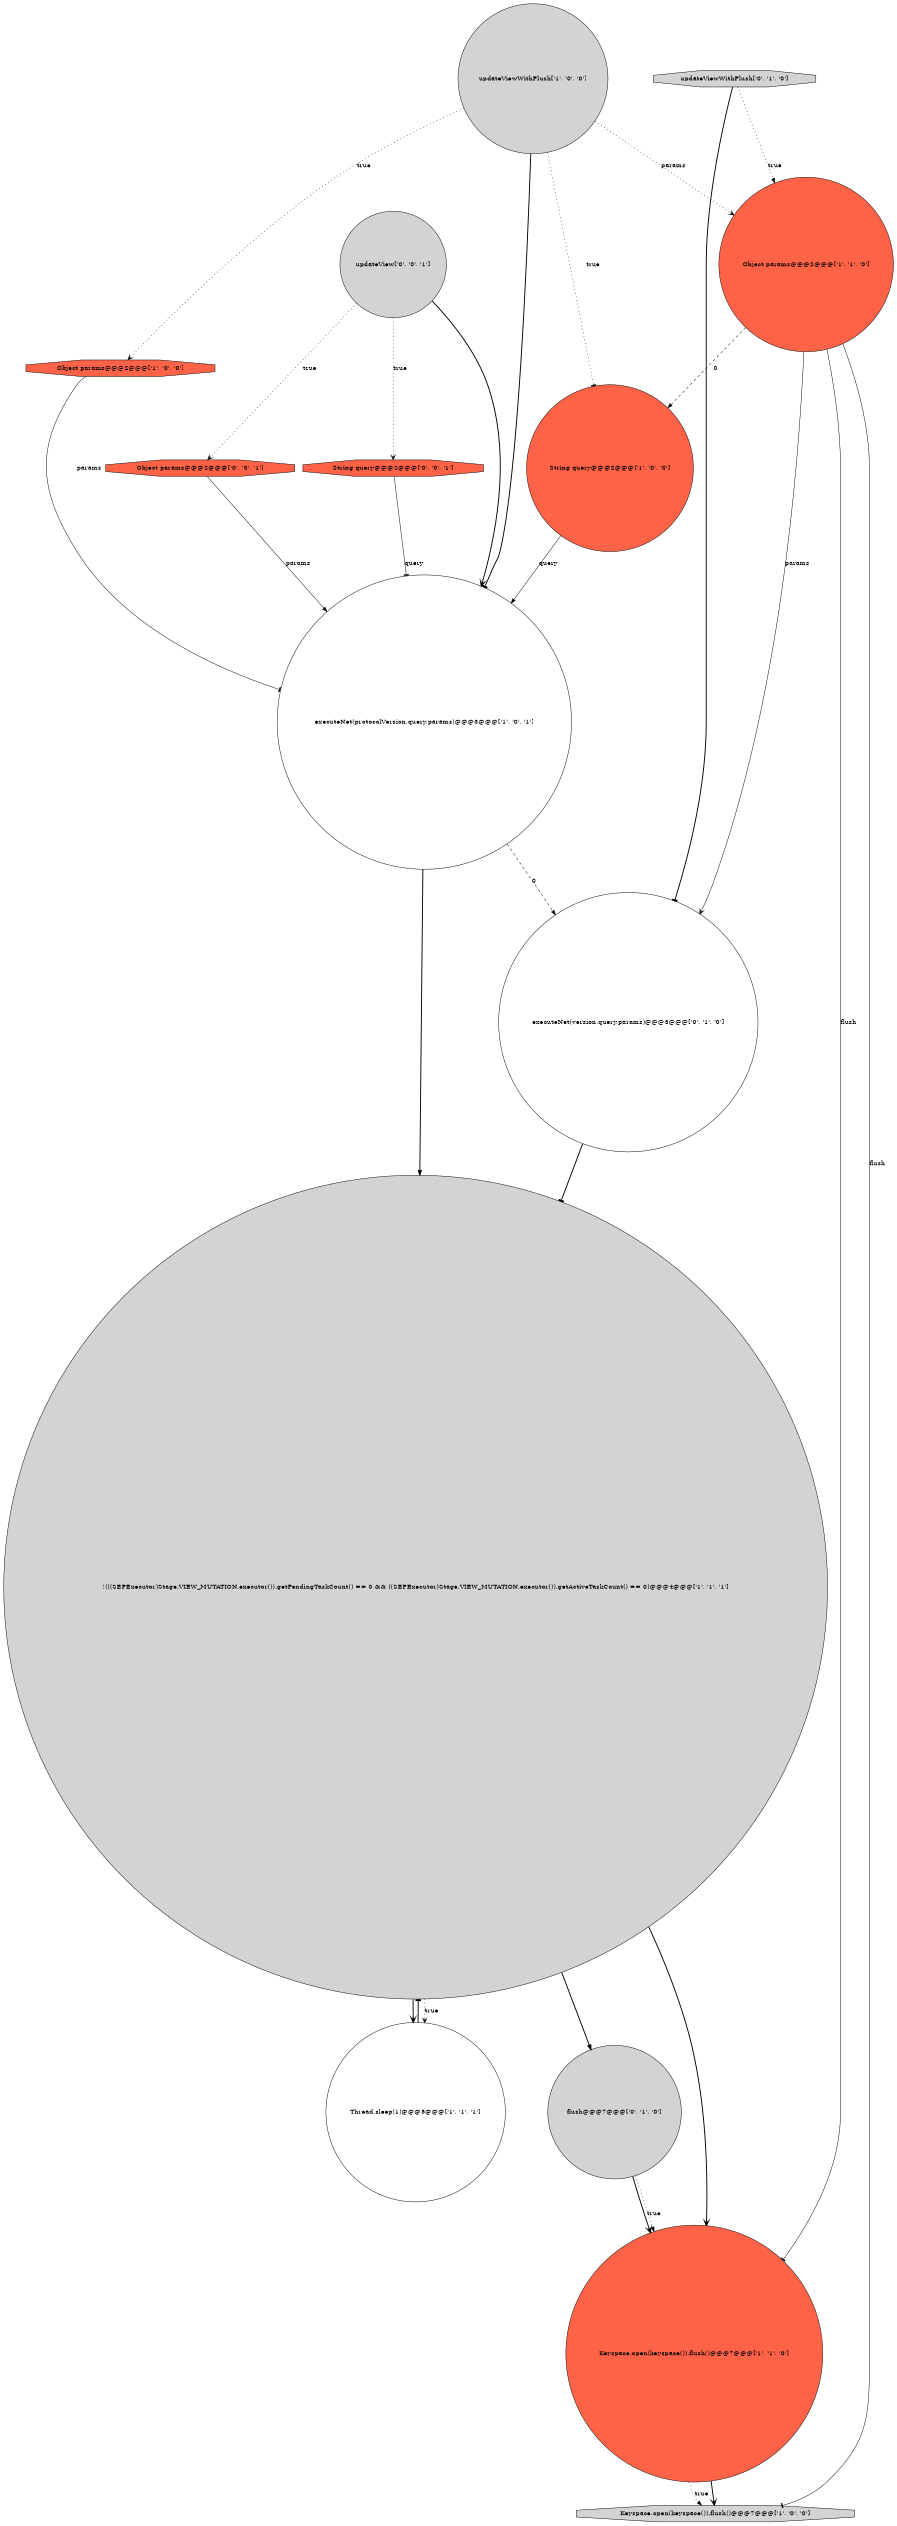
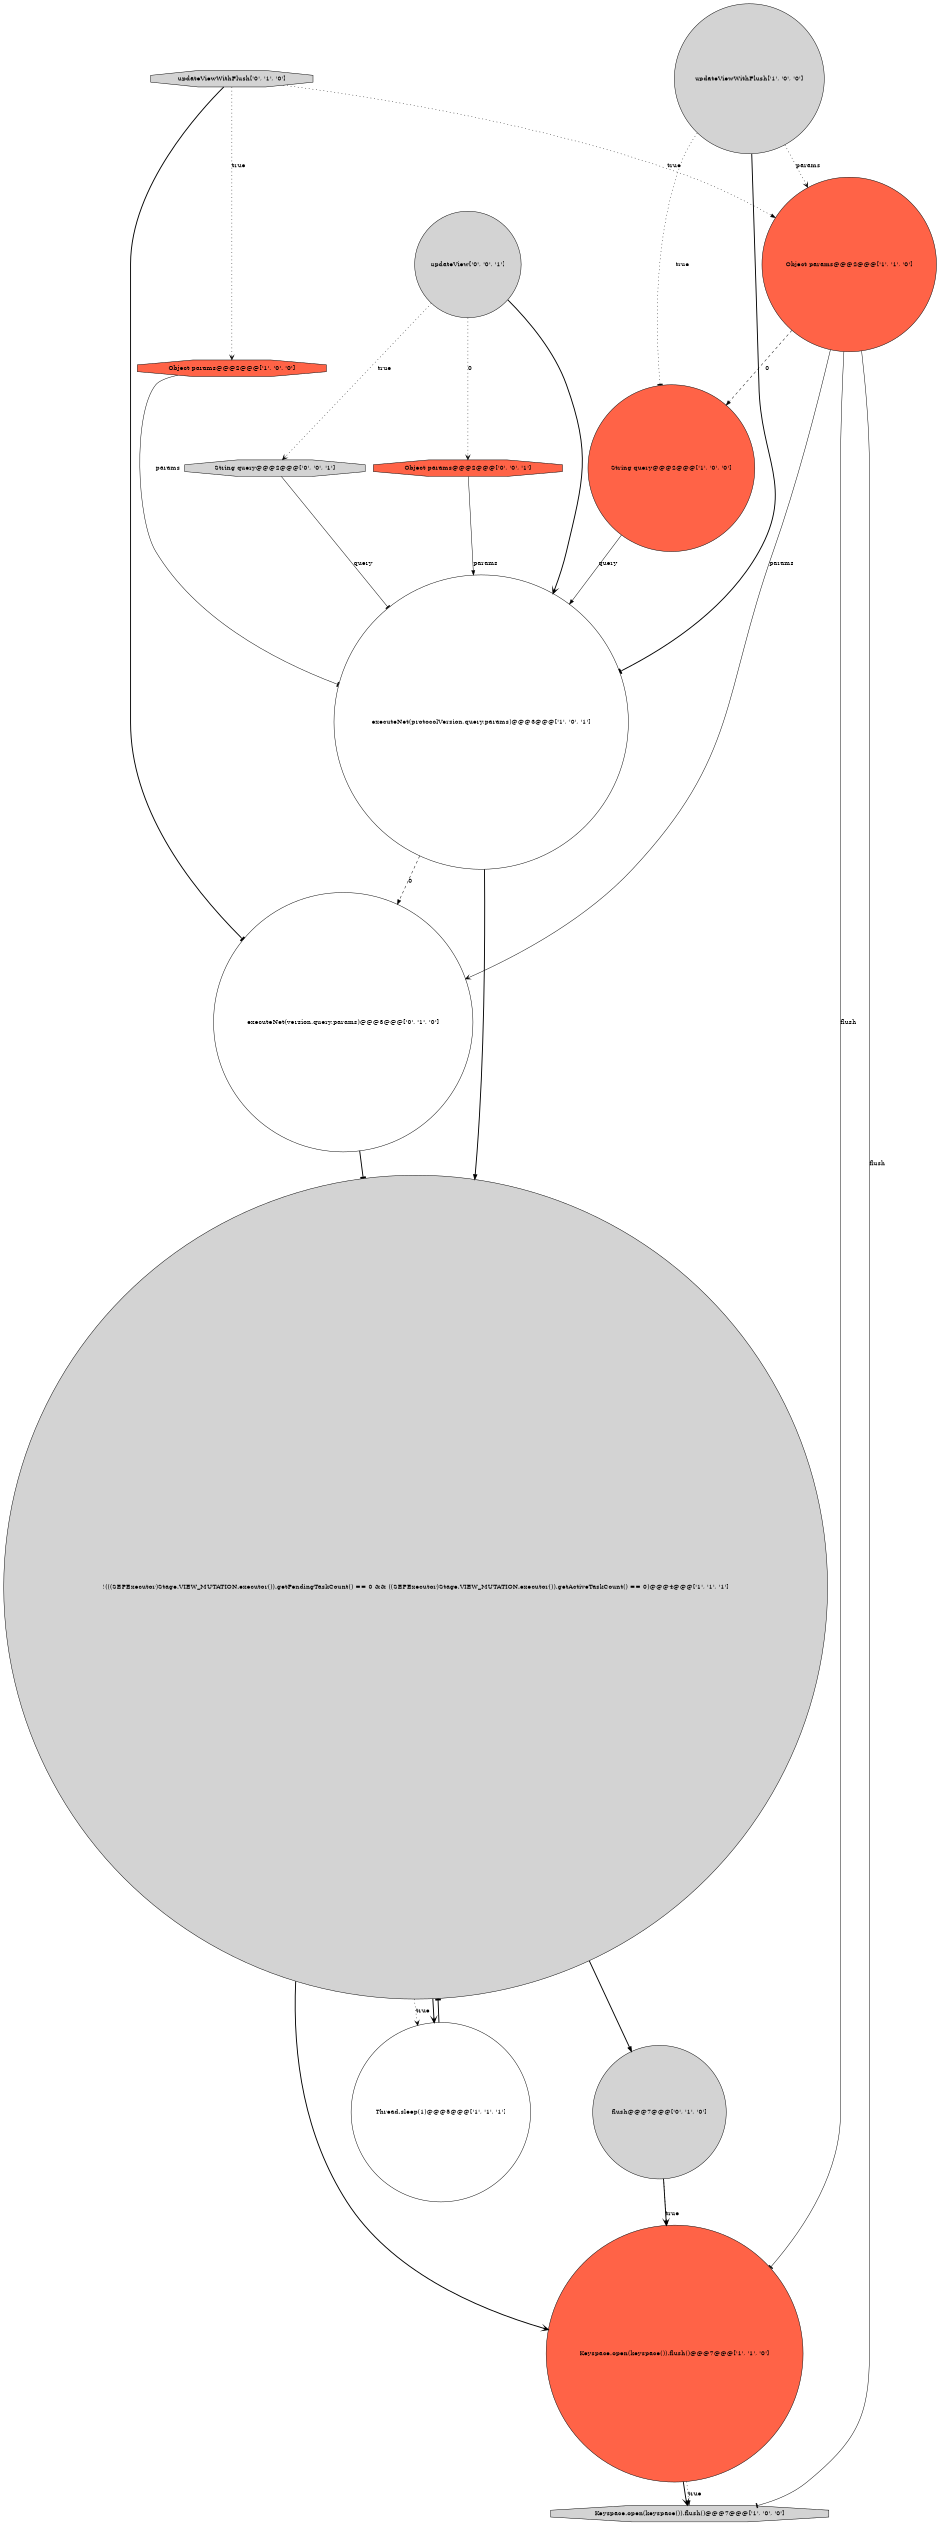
edge "updateViewWithFlush['1', '0', '0']" -> "Object params@@@2@@@['1', '0', '0']": now "updateViewWithFlush['0', '1', '0']" -> "Object params@@@2@@@['1', '0', '0']"
edge "updateView['0', '0', '1']" -> "Object params@@@2@@@['0', '0', '1']": label "true" -> "0"
node "String query@@@2@@@['0', '0', '1']": fillcolor tomato -> lightgray
